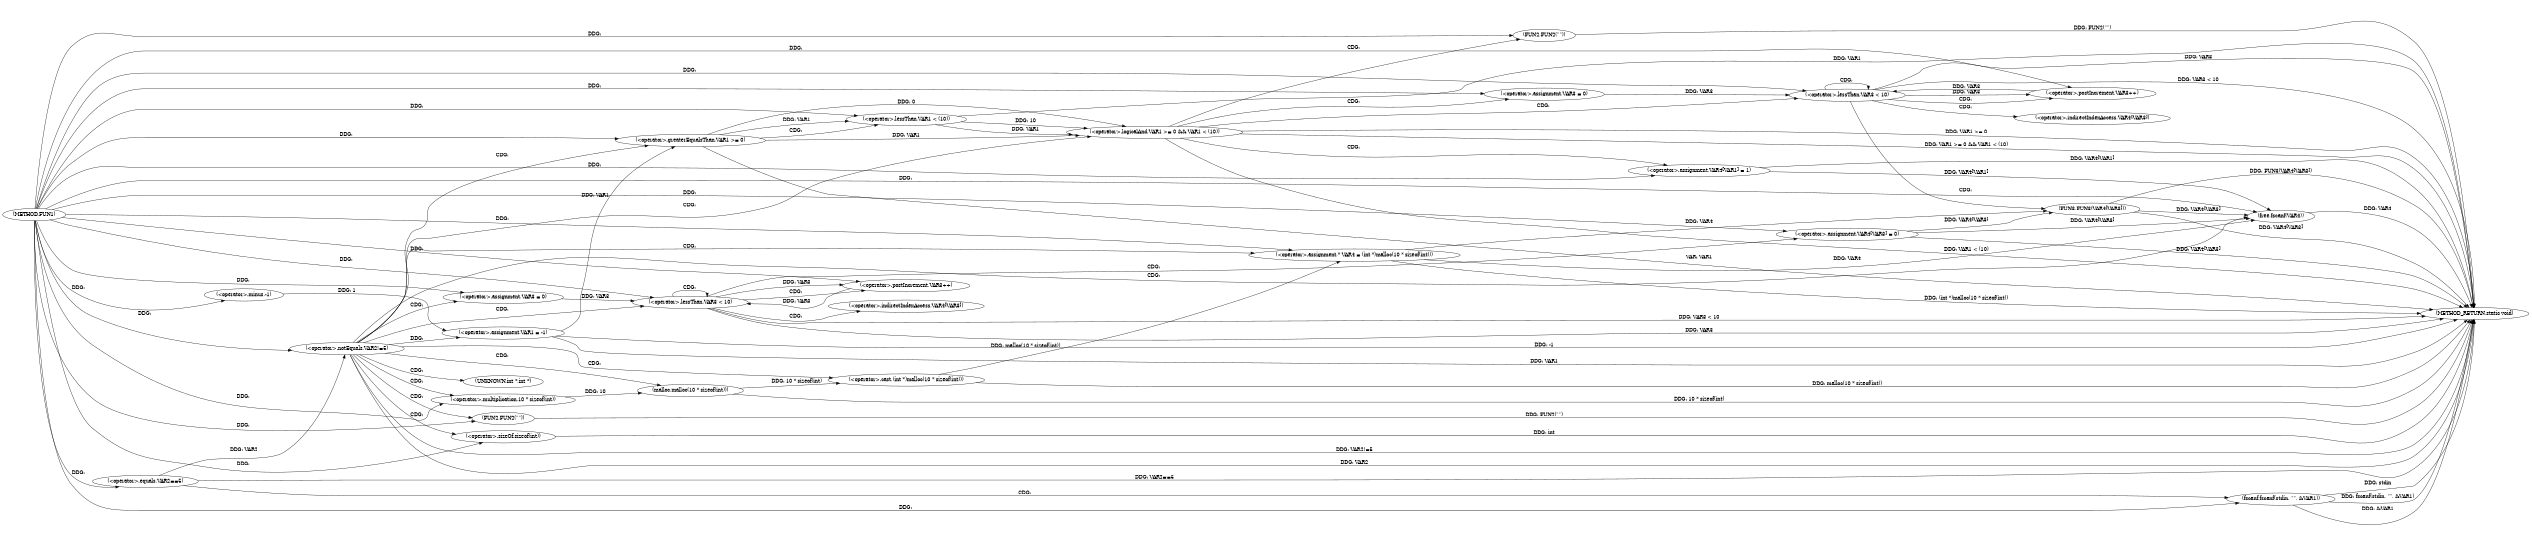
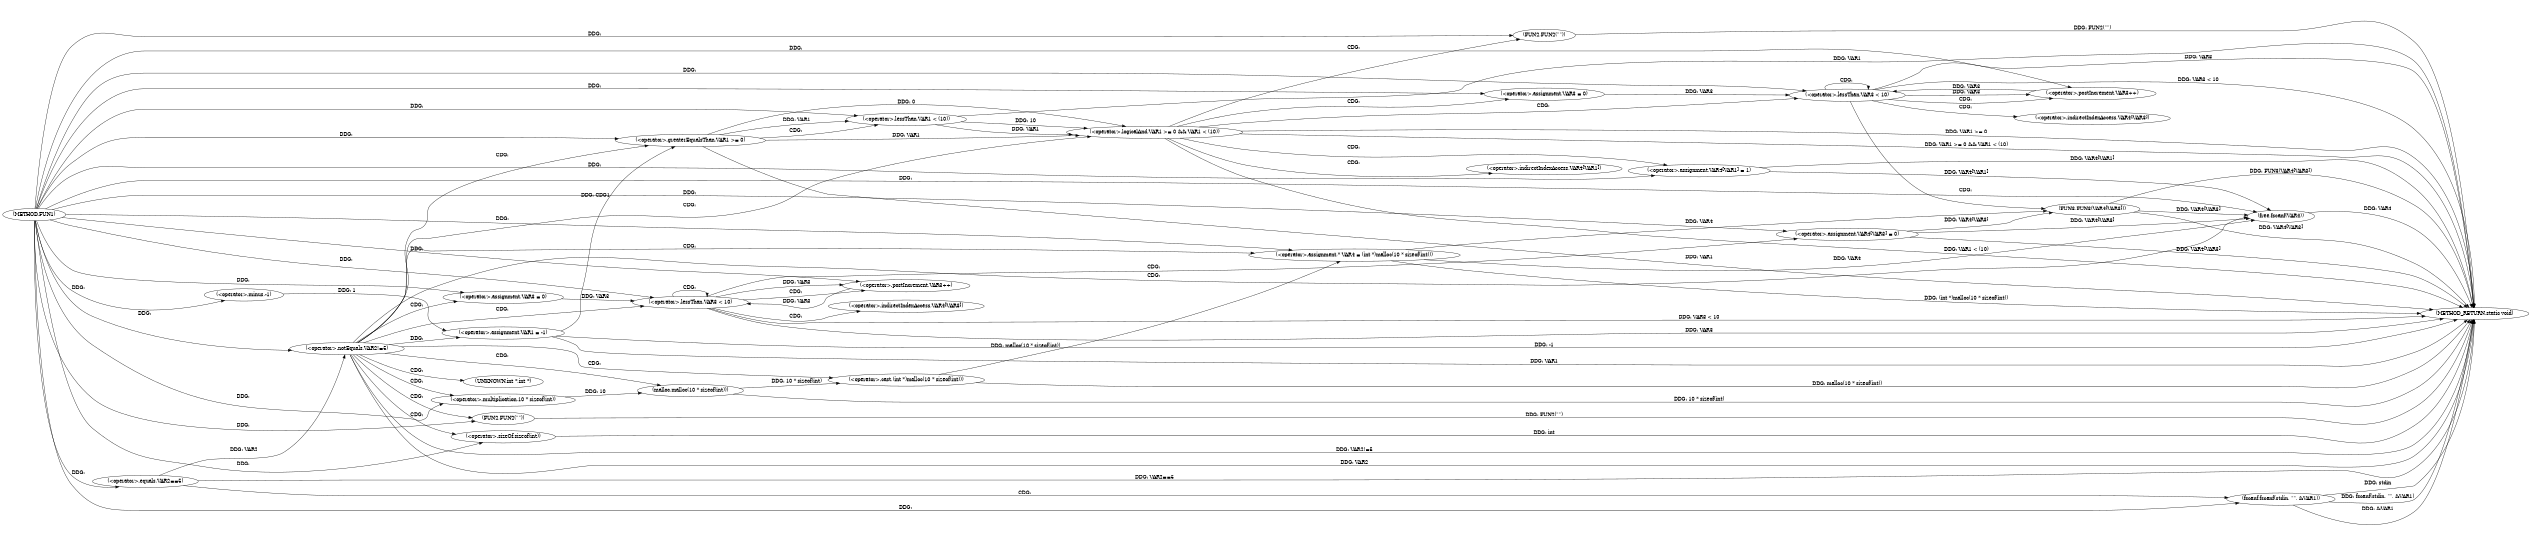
node "(<operator>.indirectIndexAccess,VAR4[VAR1])": added
edge "(<operator>.assignment,VAR1 = -1)" -> "(<operator>.greaterEqualsThan,VAR1 >= 0)": label "DDG: VAR1" -> "DDG: CDG1"
edge "(<operator>.greaterEqualsThan,VAR1 >= 0)" -> "(METHOD_RETURN,static void)": label "VAR: VAR1" -> "DDG: VAR1"
